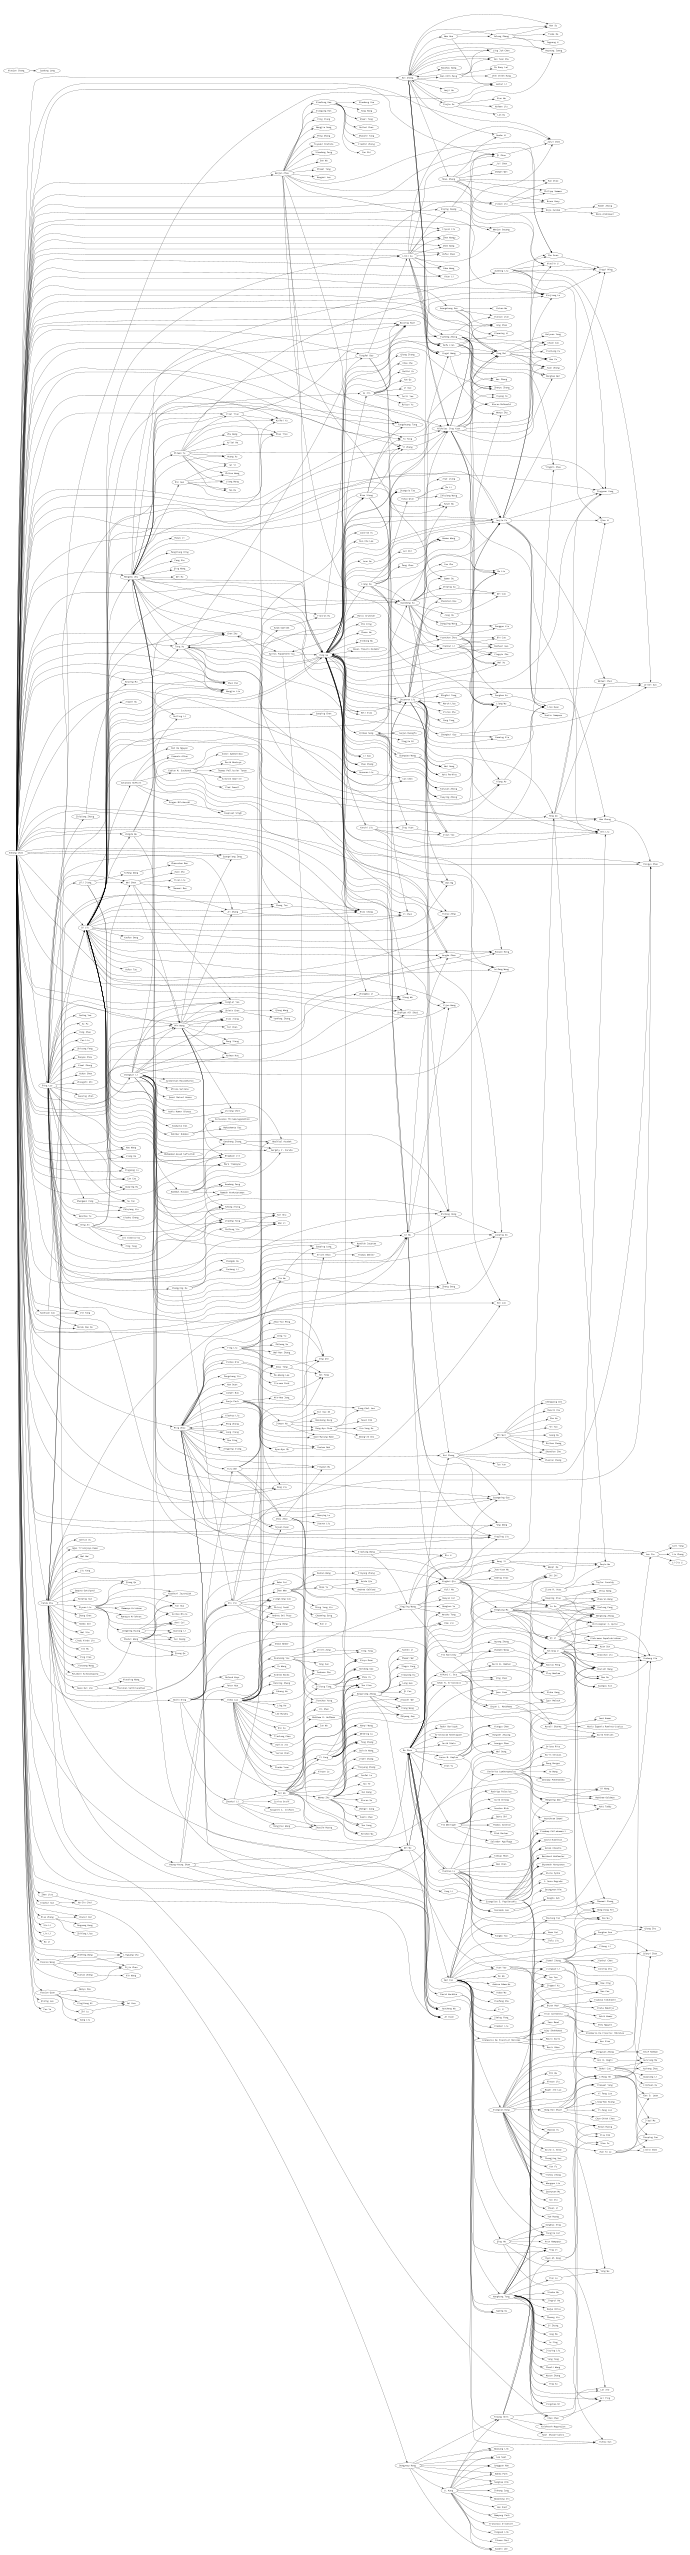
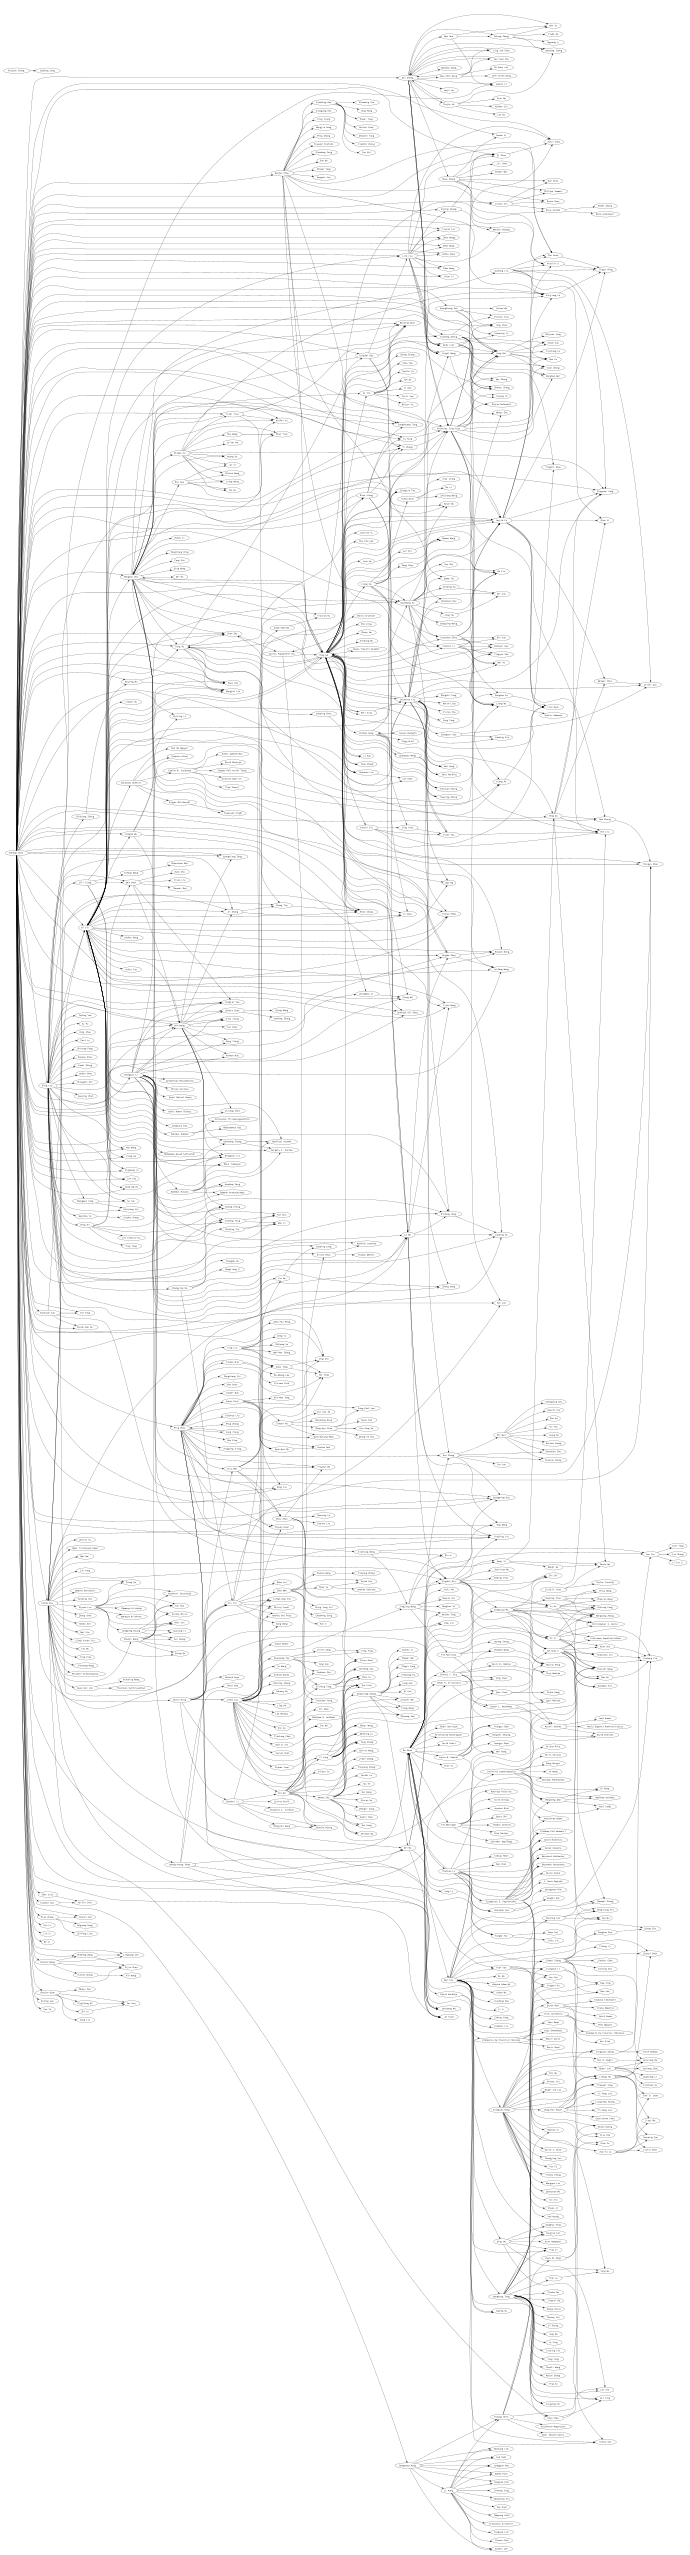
node "Songguo Liu": removed
node "Yucheng Li": label "Yucheng Li" -> "Hongliang Li"
edge "Sunju Park" -> "Dong-Kyu Chae": removed
